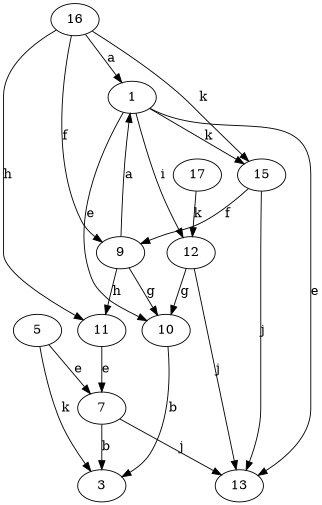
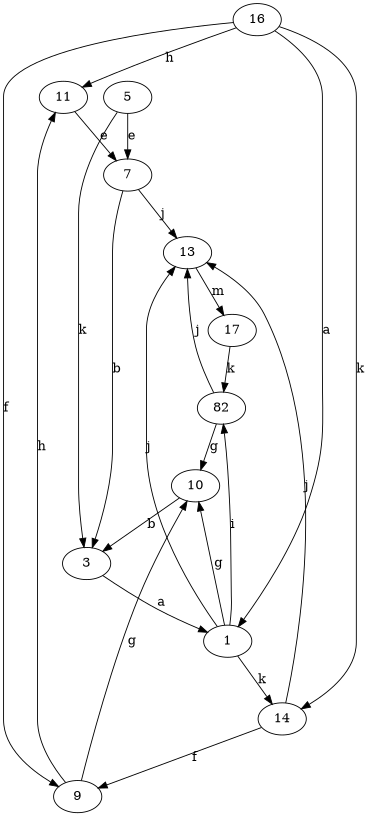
node "15": label "15" -> "14"
edge "9" -> "1": now "3" -> "1"
edge "1" -> "10": label "e" -> "g"
node "12": label "12" -> "82"
edge "13" -> "17": added, label "m"
edge "1" -> "13": label "e" -> "j"
